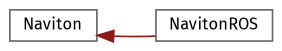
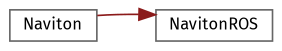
edge "NavitonROS" -> "Naviton": reversed
